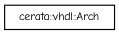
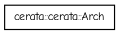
node "cerata::vhdl::Arch": label "cerata::vhdl::Arch" -> "cerata::cerata::Arch"
